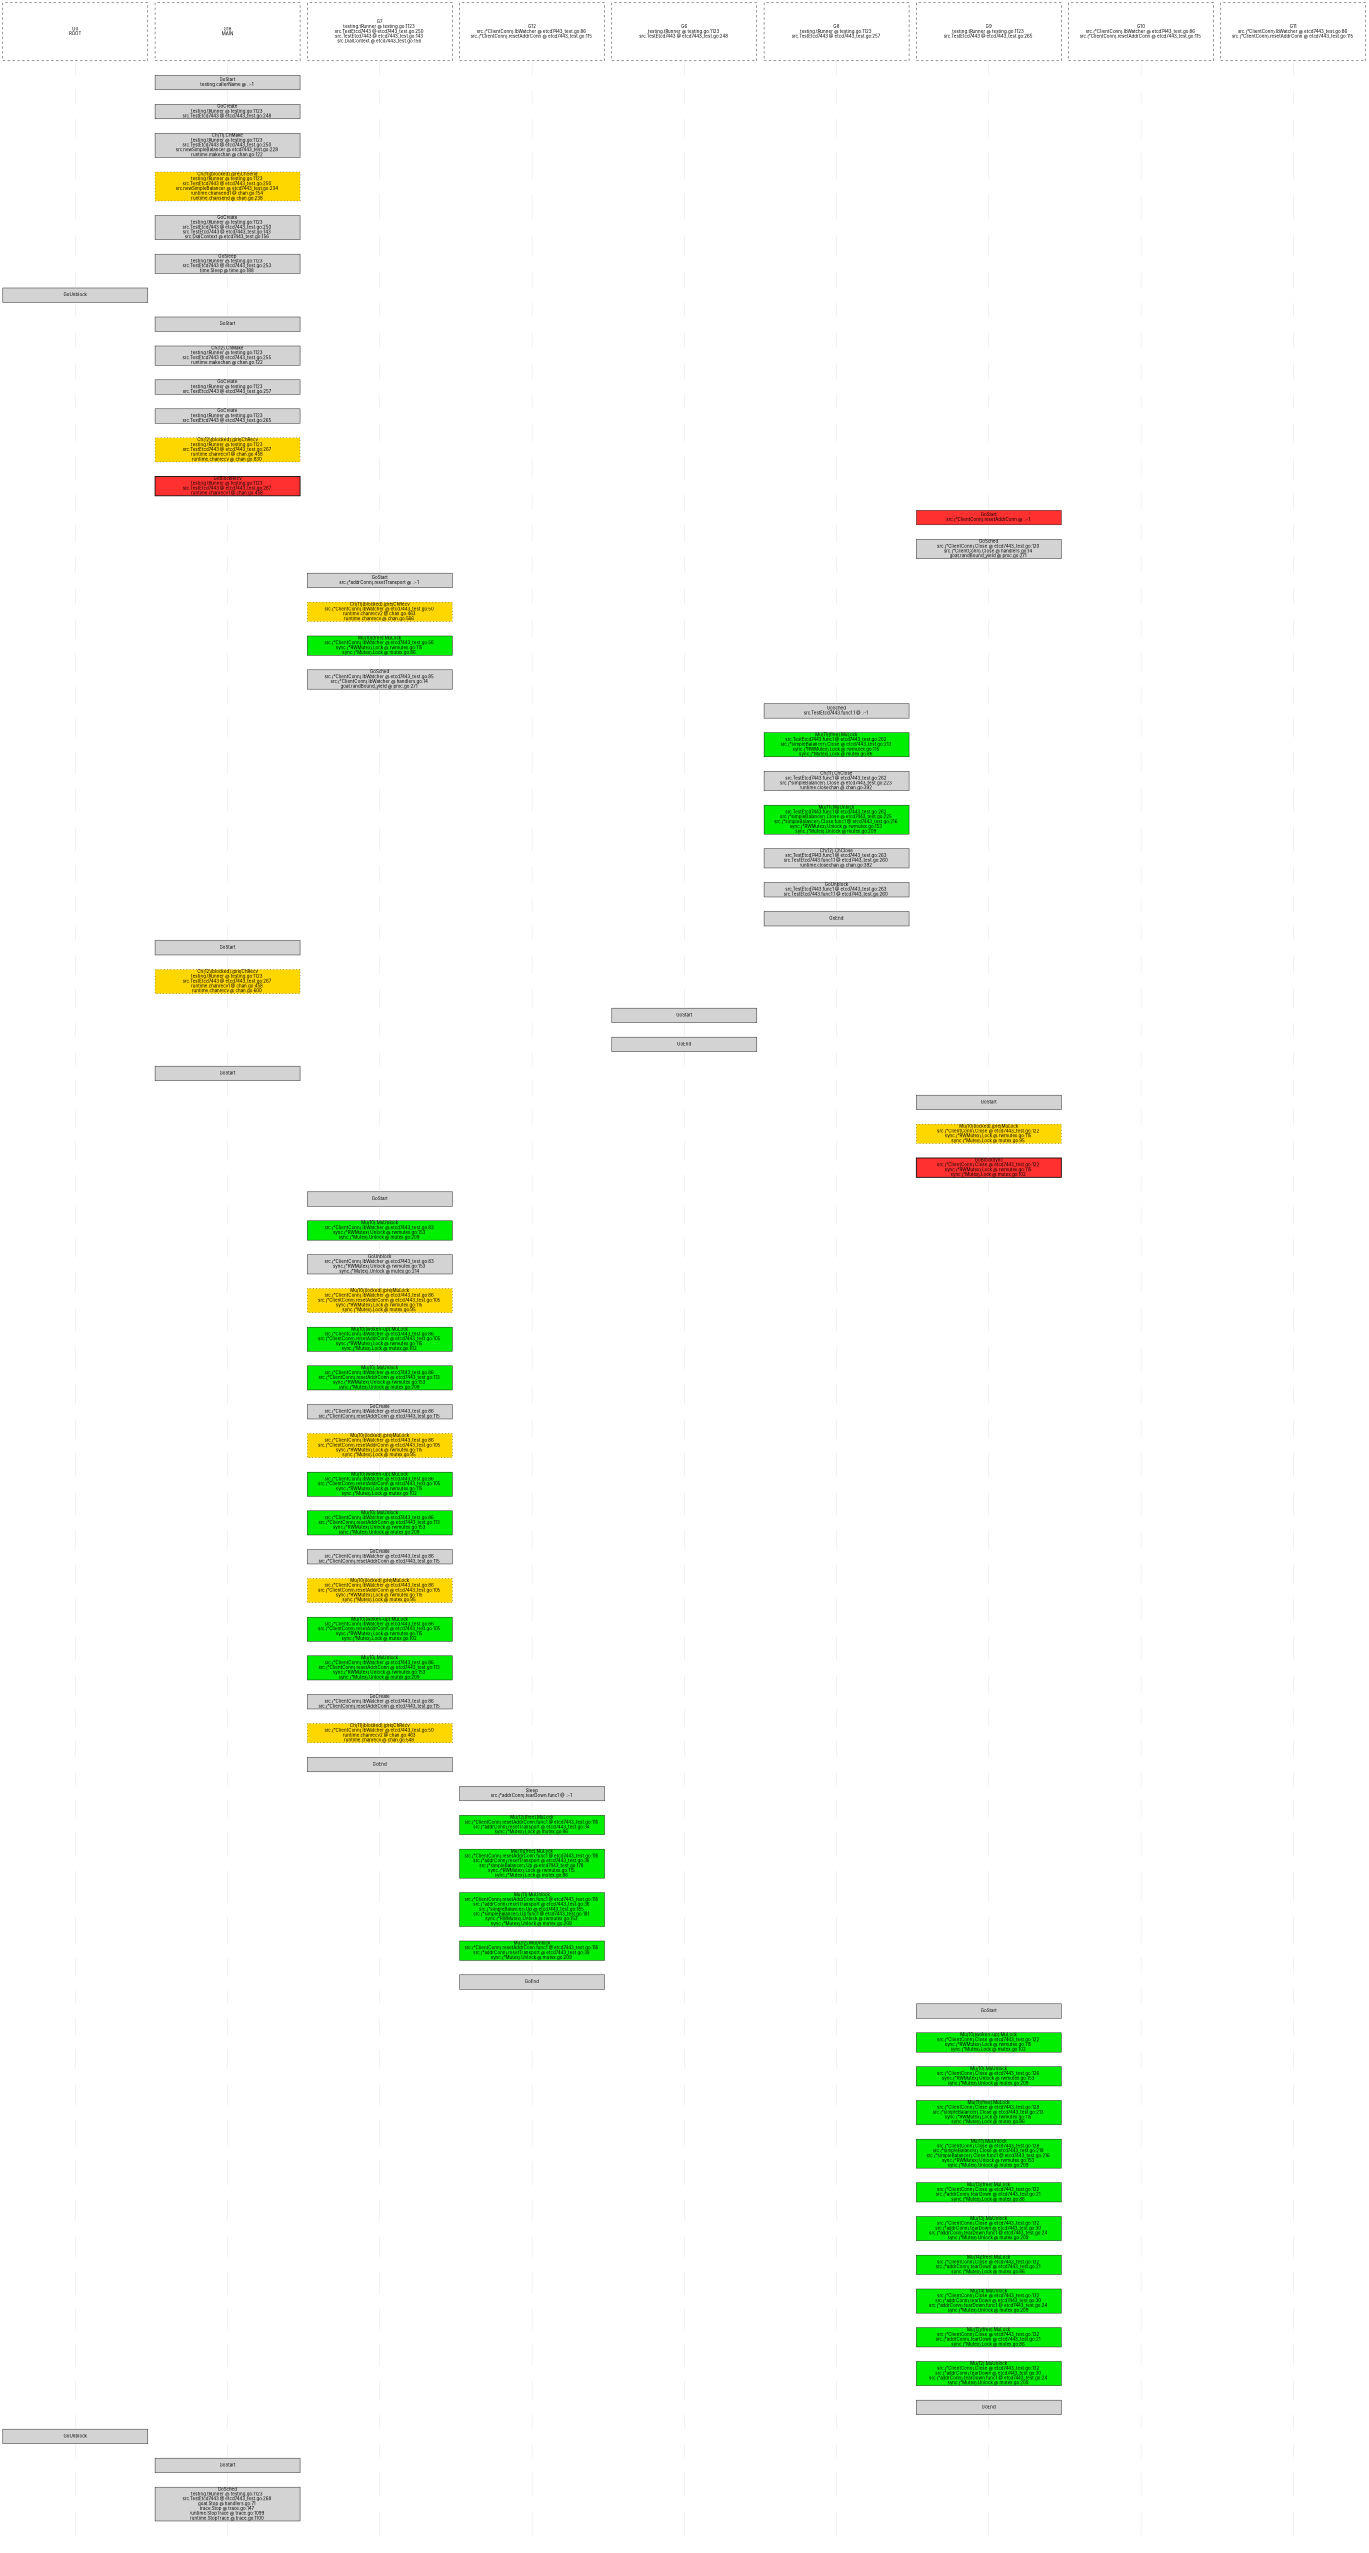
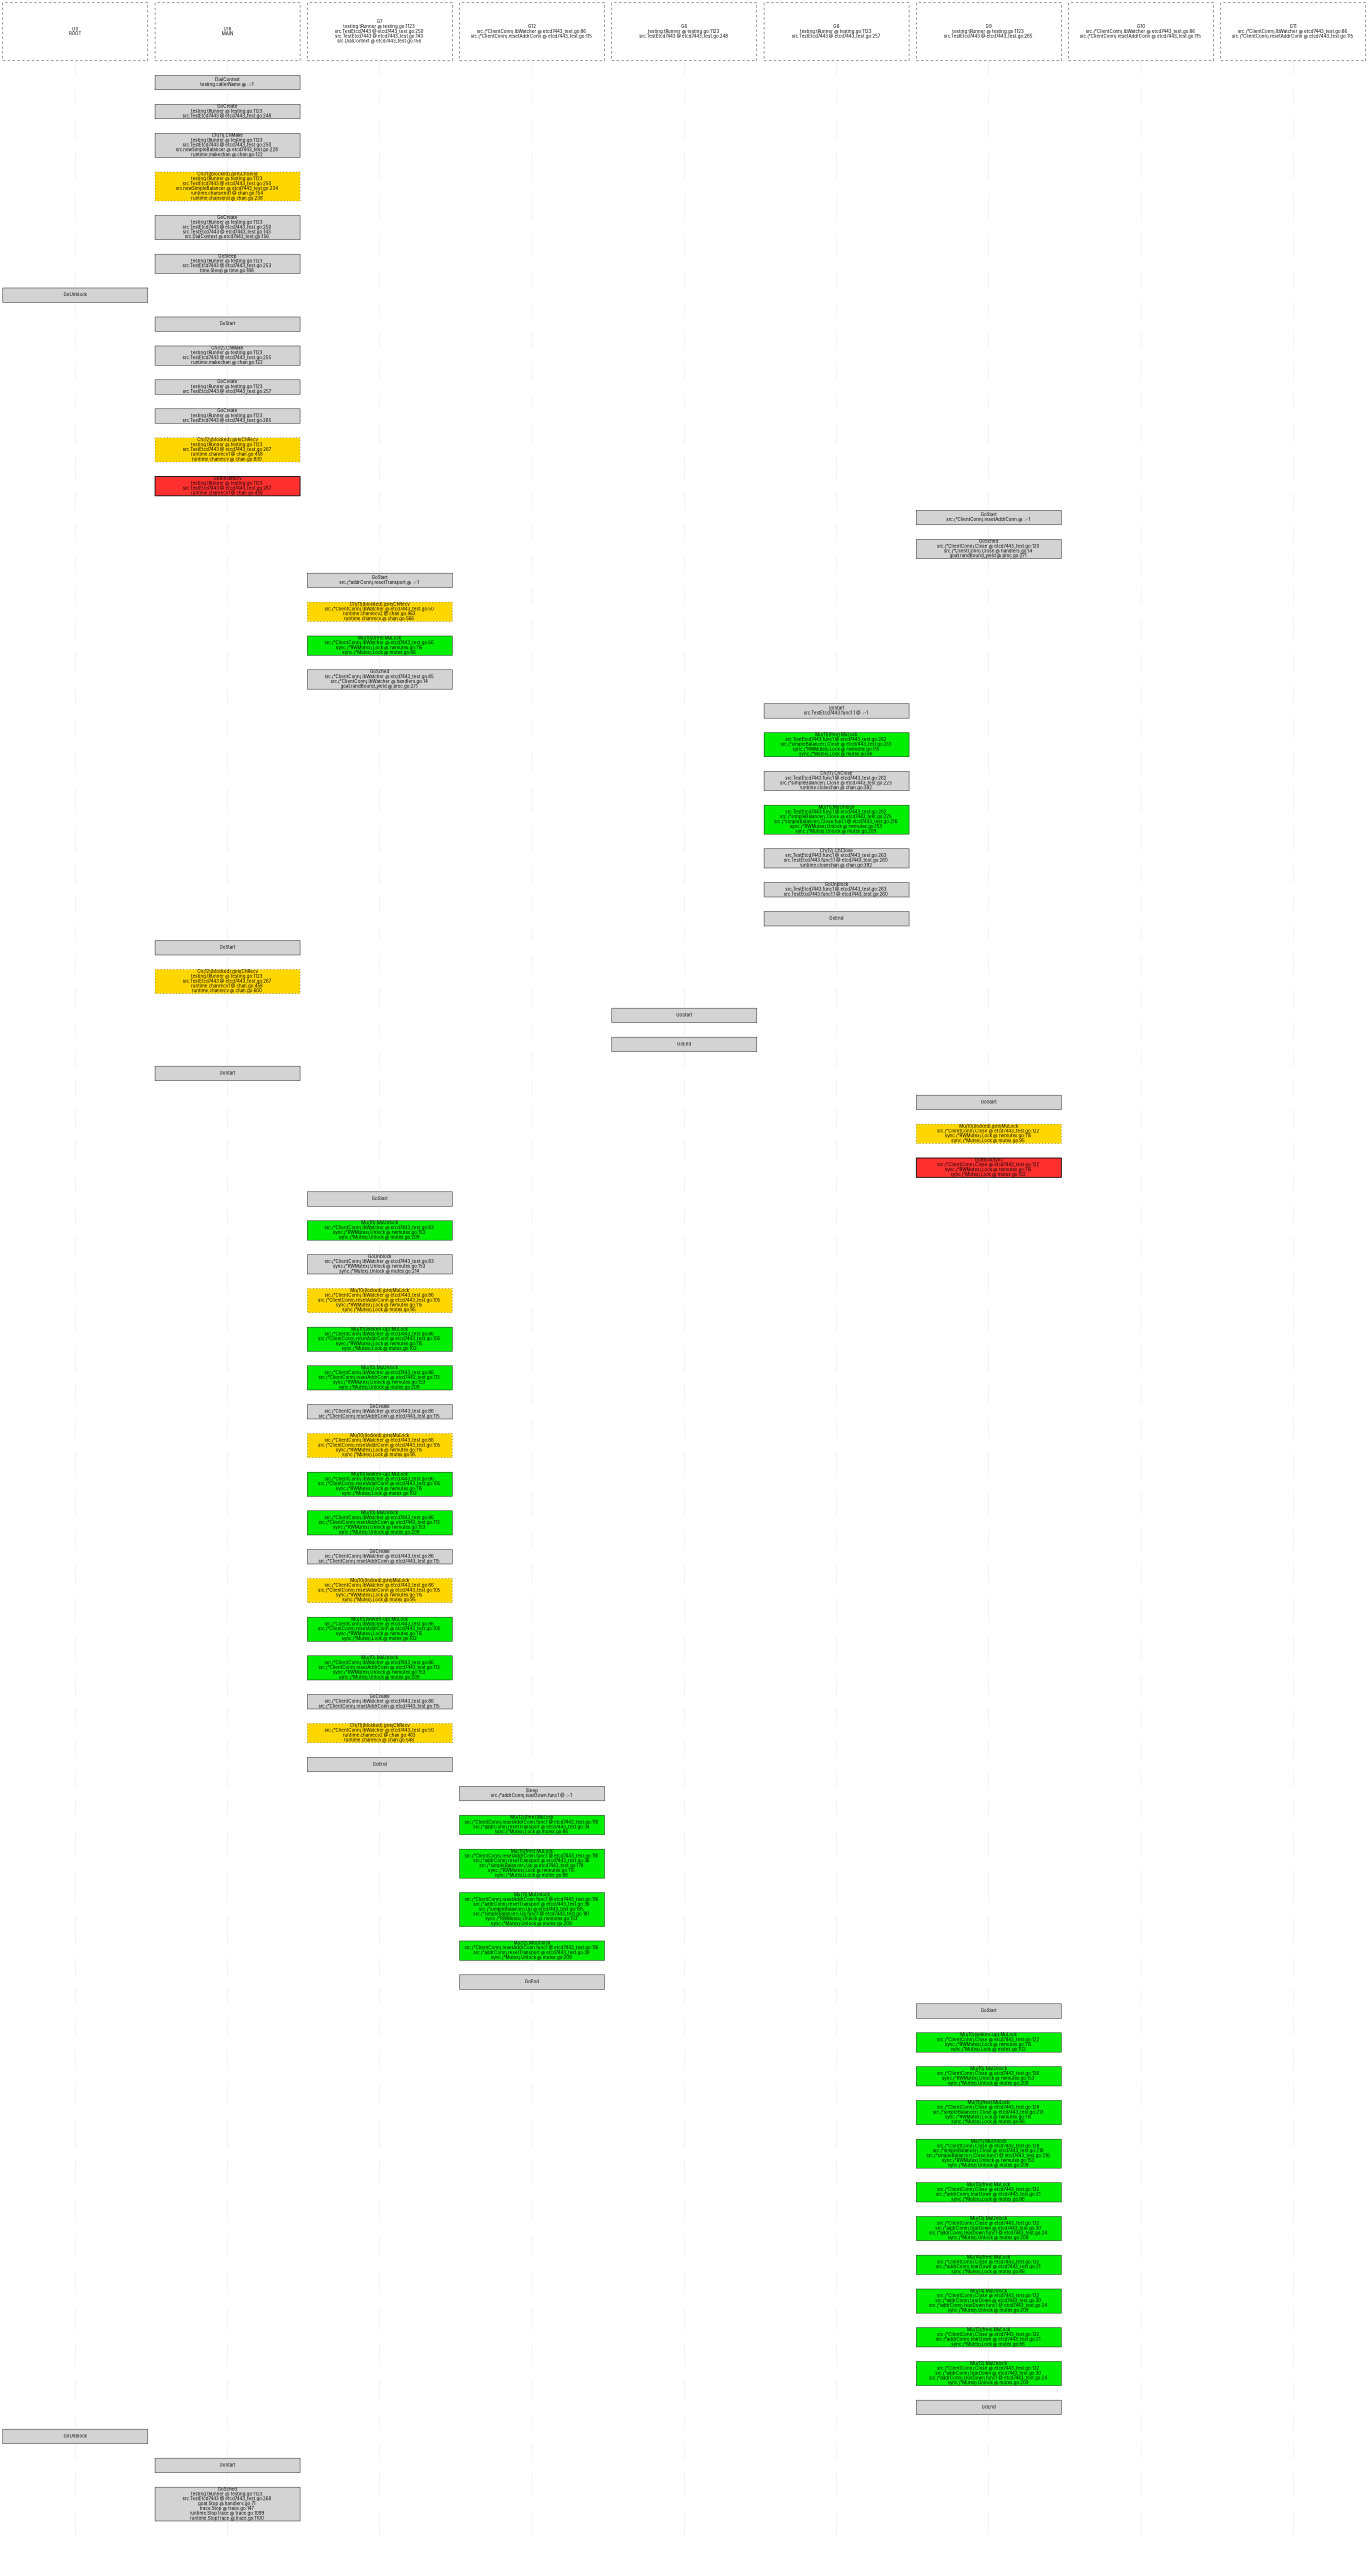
node "GoStart testing.callerName @ .:-1": label "GoStart testing.callerName @ .:-1" -> "DialContext testing.callerName @ .:-1"
node "GoStart src.(*ClientConn).resetAddrConn @ .:-1": fillcolor firebrick1 -> lightgrey
node "GoSched src.TestEtcd7443.func1.1 @ .:-1": label "GoSched src.TestEtcd7443.func1.1 @ .:-1" -> "GoStart src.TestEtcd7443.func1.1 @ .:-1"
